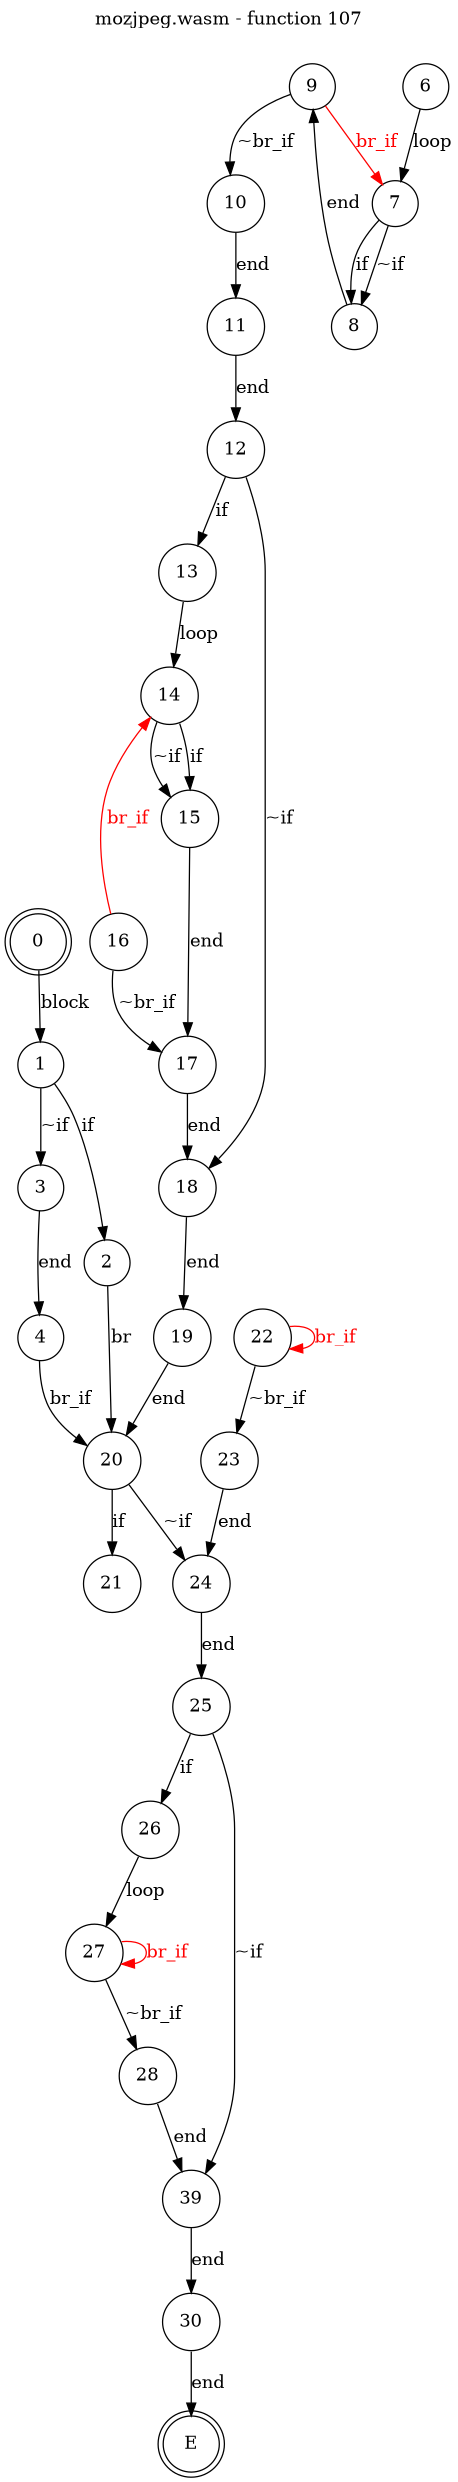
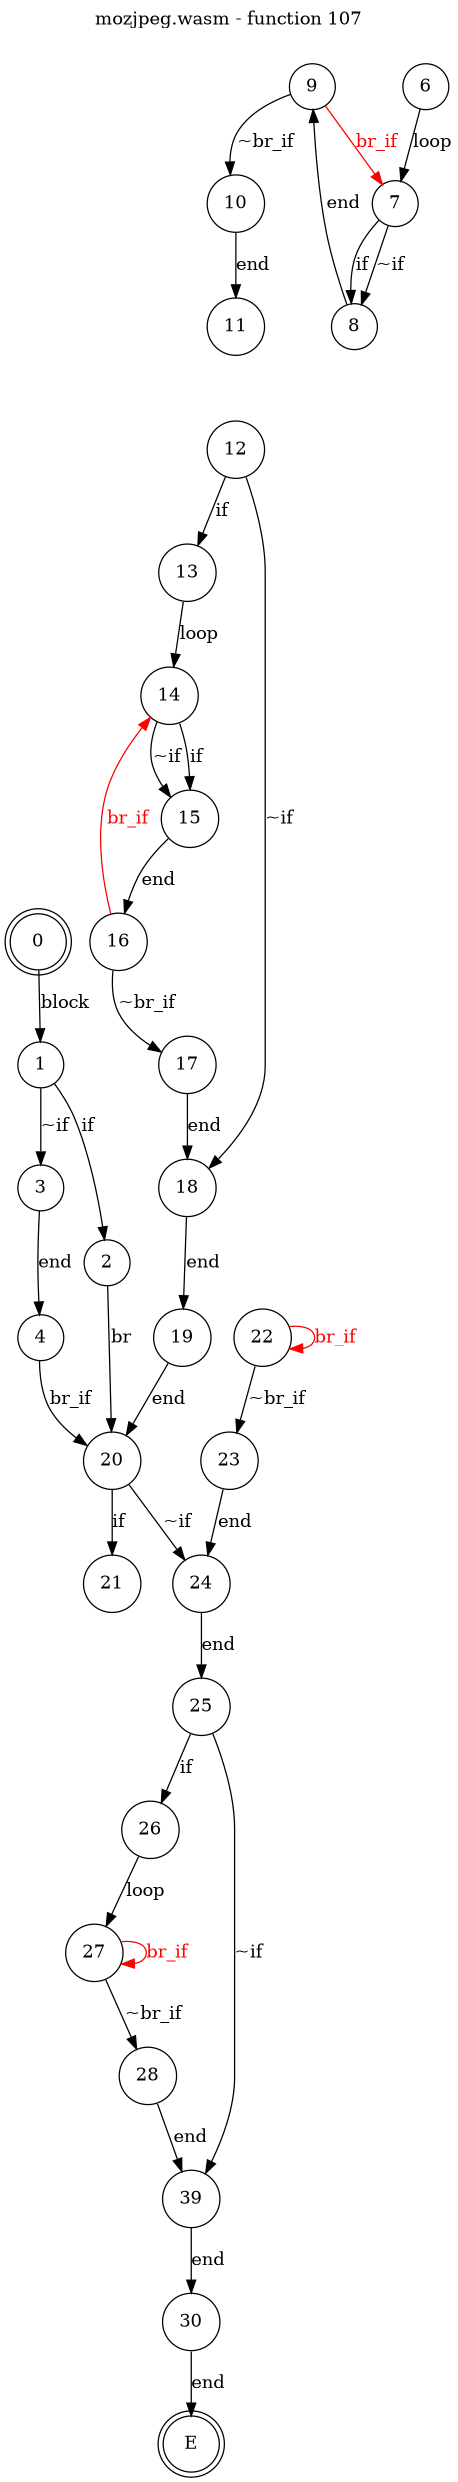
edge "11" -> "12": removed, label "end"
edge "15" -> "17": now "15" -> "16"
